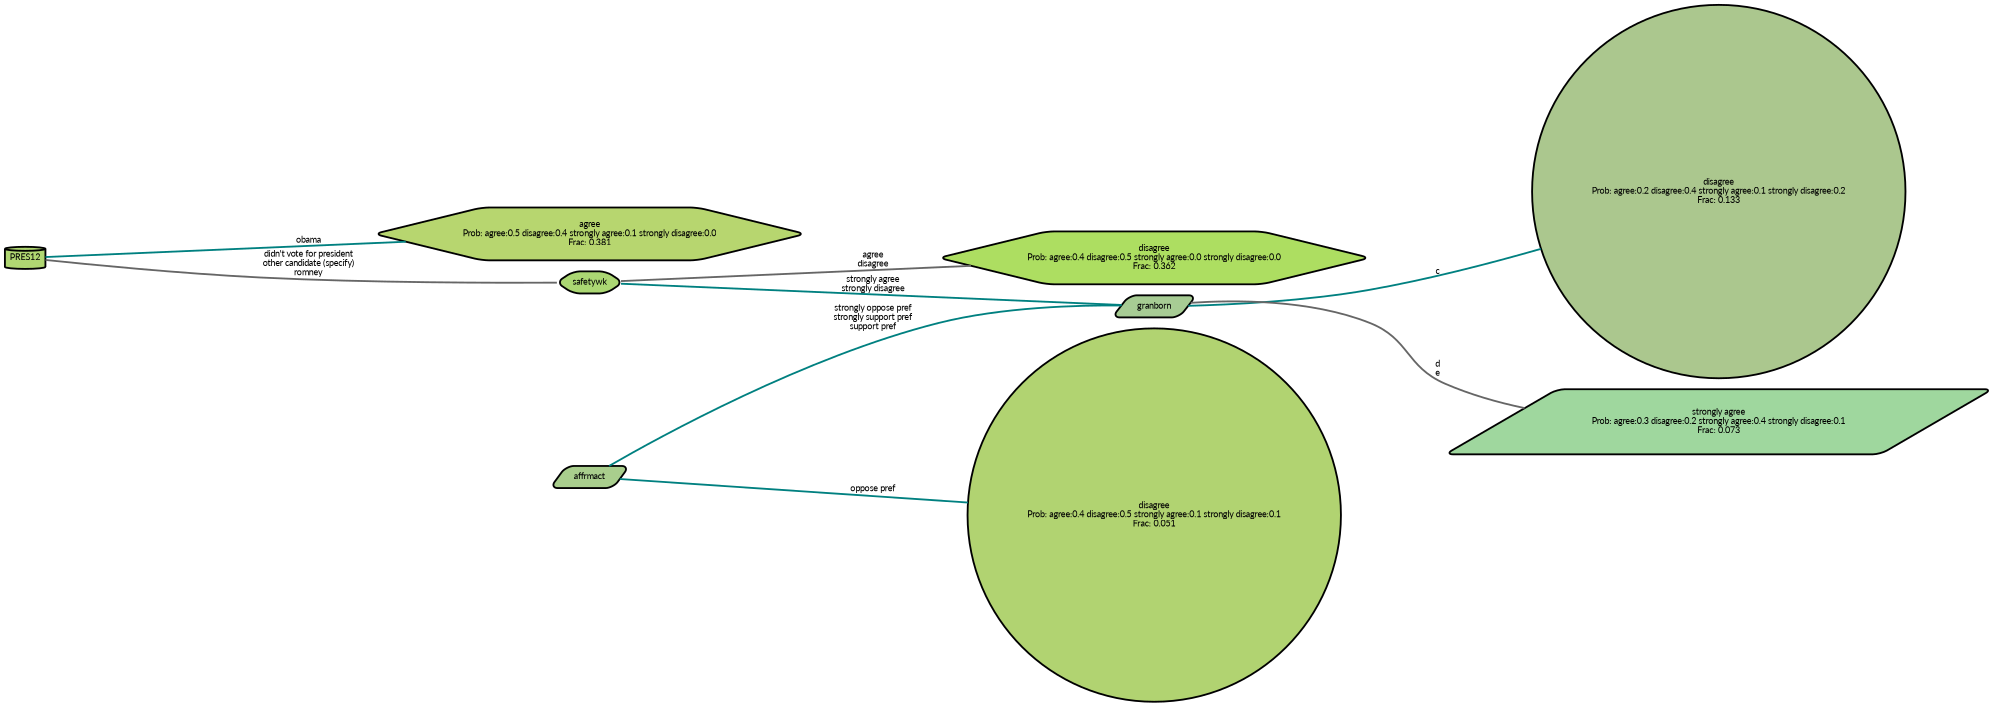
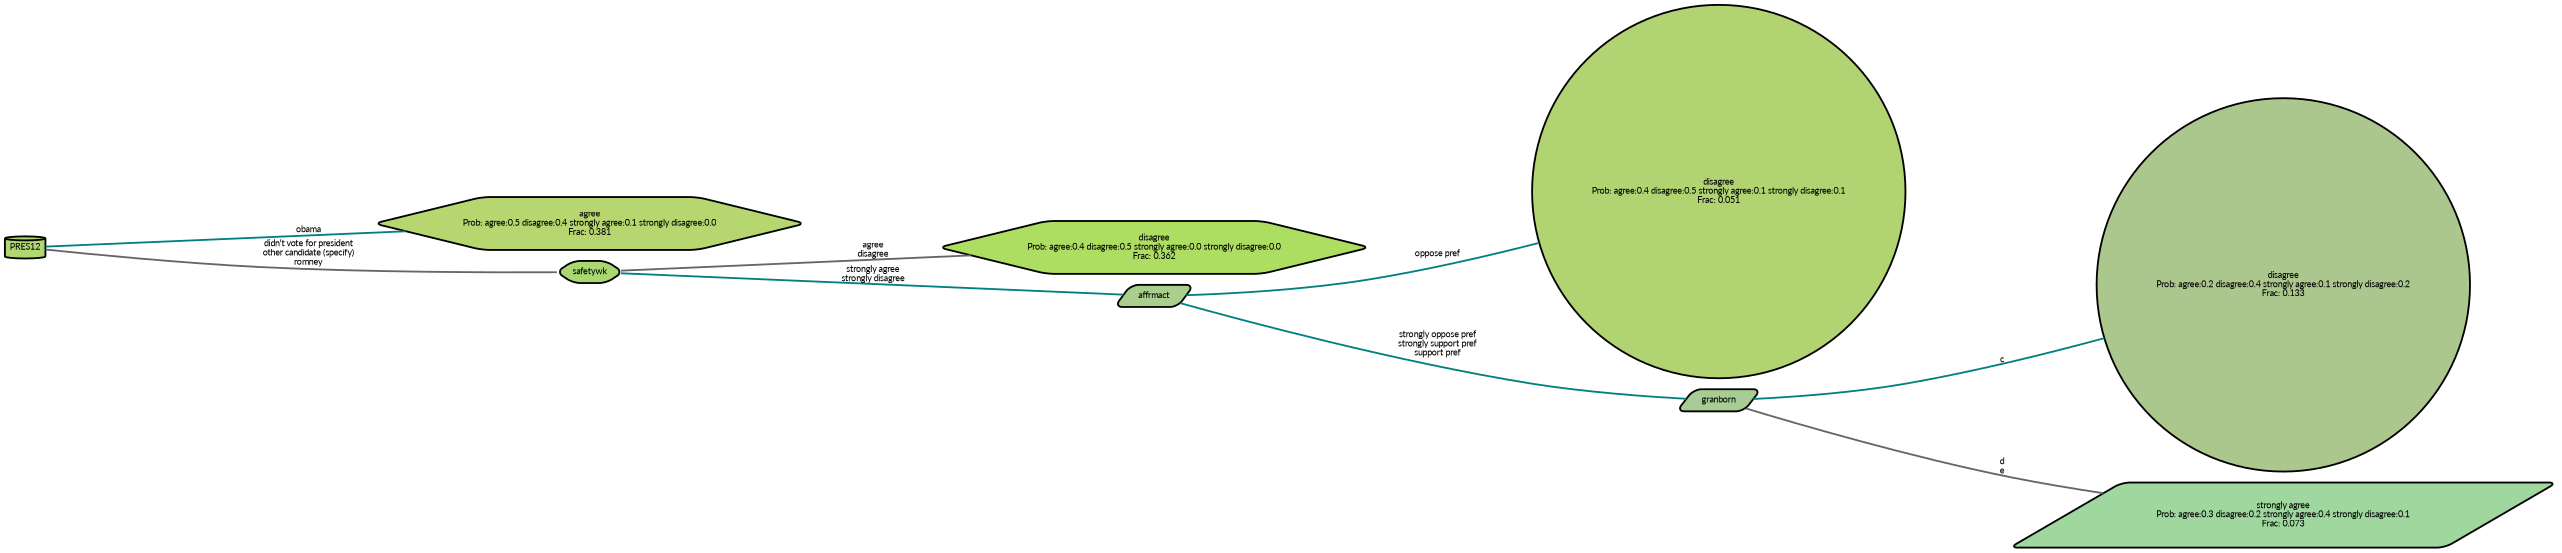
edge "safetywk" -- "granborn": now "safetywk" -- "affrmact"
